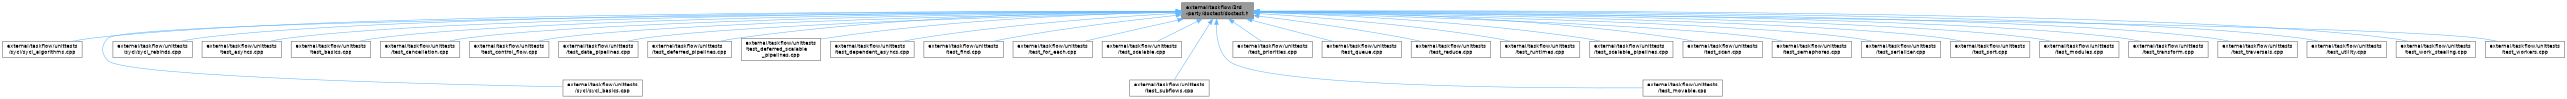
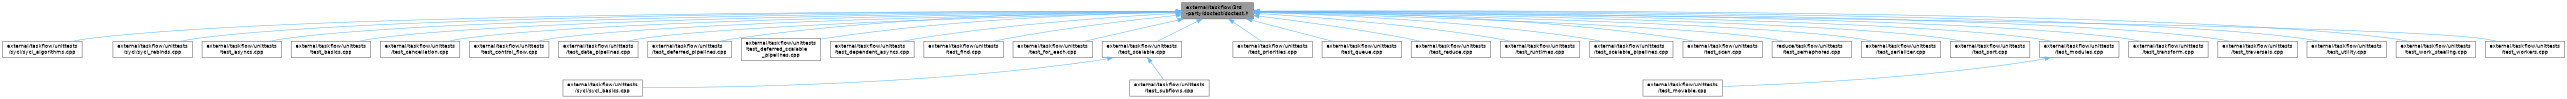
node "external/taskflow/unittests /test_semaphores.cpp": label "external/taskflow/unittests /test_semaphores.cpp" -> "reduce/taskflow/unittests /test_semaphores.cpp"
edge "external/taskflow/unittests /test_subflows.cpp" -> "external/taskflow/3rd -party/doctest/doctest.h": now "external/taskflow/unittests /test_subflows.cpp" -> "external/taskflow/unittests /test_scalable.cpp"
edge "external/taskflow/unittests /sycl/sycl_basics.cpp" -> "external/taskflow/3rd -party/doctest/doctest.h": now "external/taskflow/unittests /sycl/sycl_basics.cpp" -> "external/taskflow/unittests /test_scalable.cpp"
edge "external/taskflow/unittests /test_movable.cpp" -> "external/taskflow/3rd -party/doctest/doctest.h": now "external/taskflow/unittests /test_movable.cpp" -> "external/taskflow/unittests /test_modules.cpp"
